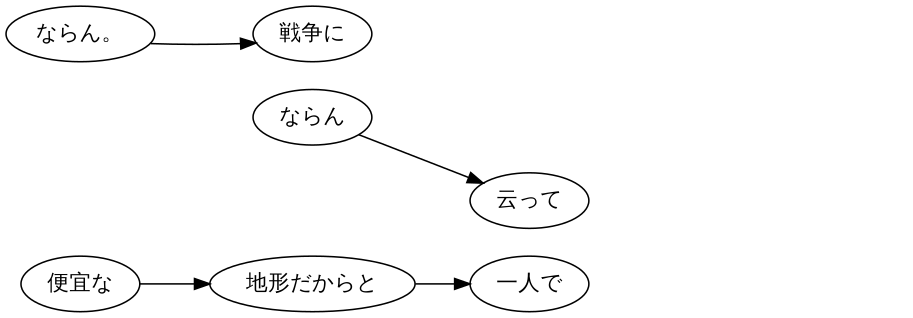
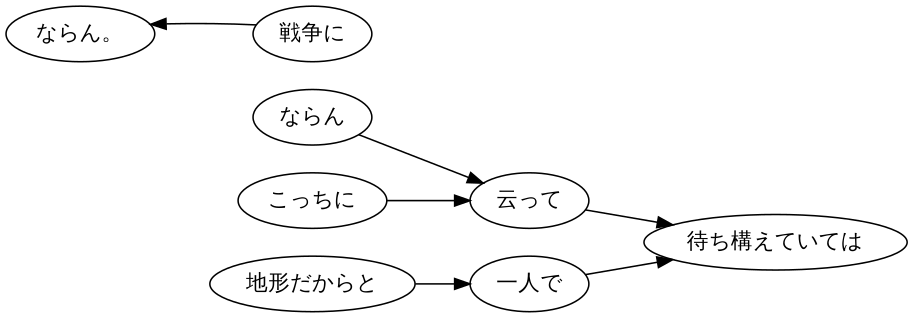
edge "ならん。" -> "戦争に": reversed
node "こっちに": added
node "待ち構えていては": added
node "便宜な": removed
